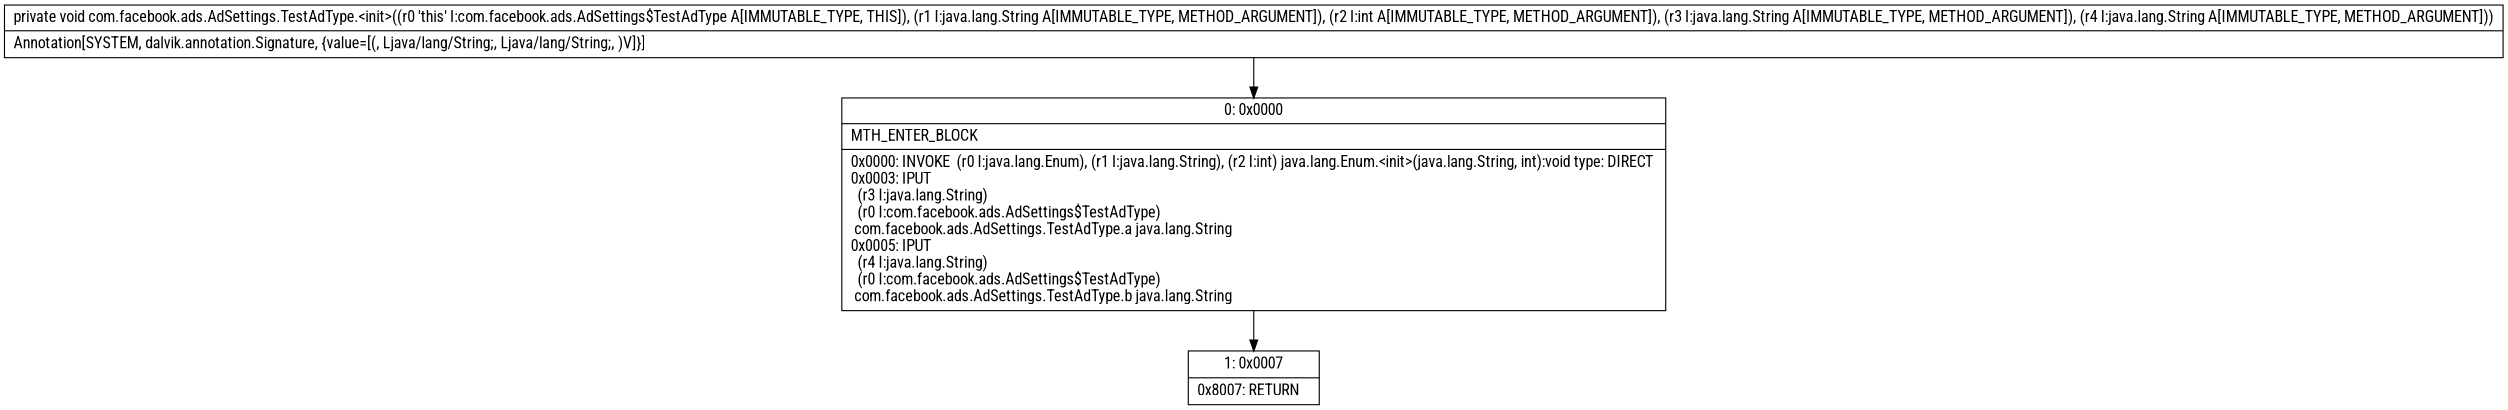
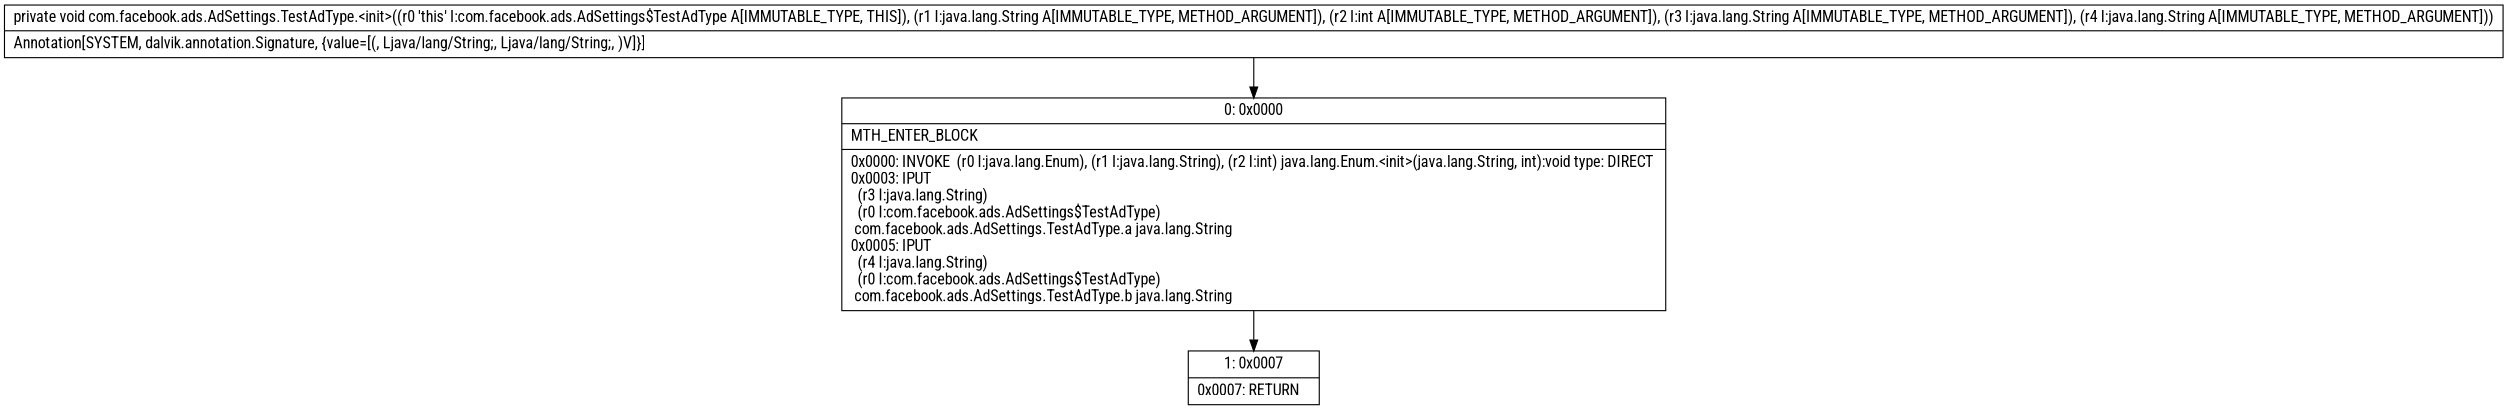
node "1: 0x0007": text "0x8007: RETURN" -> "0x0007: RETURN"
